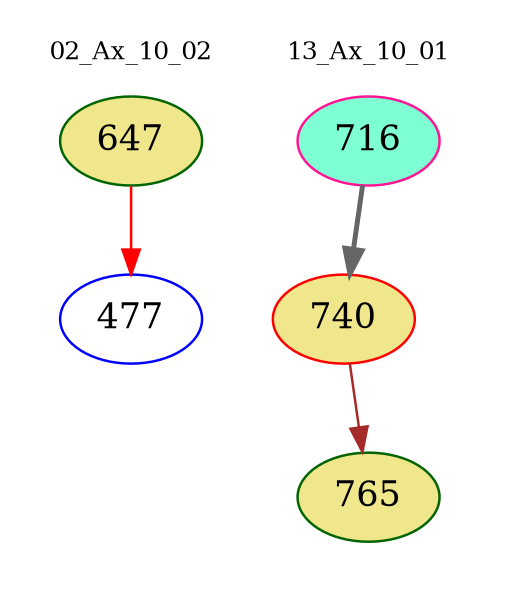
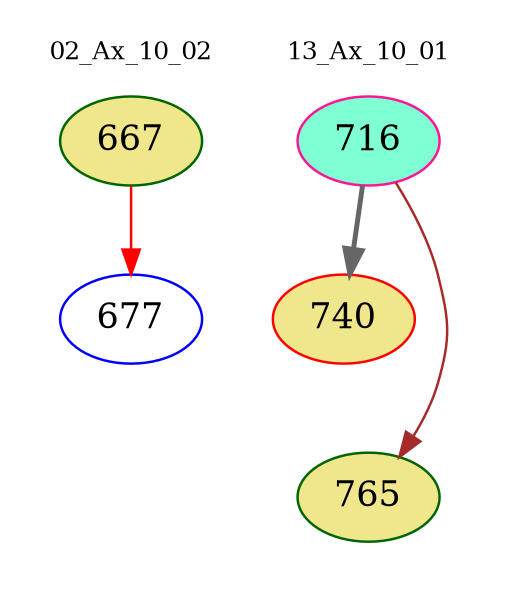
node "647": label "647" -> "667"
node "477": label "477" -> "677"
edge "740" -> "765": now "716" -> "765"
